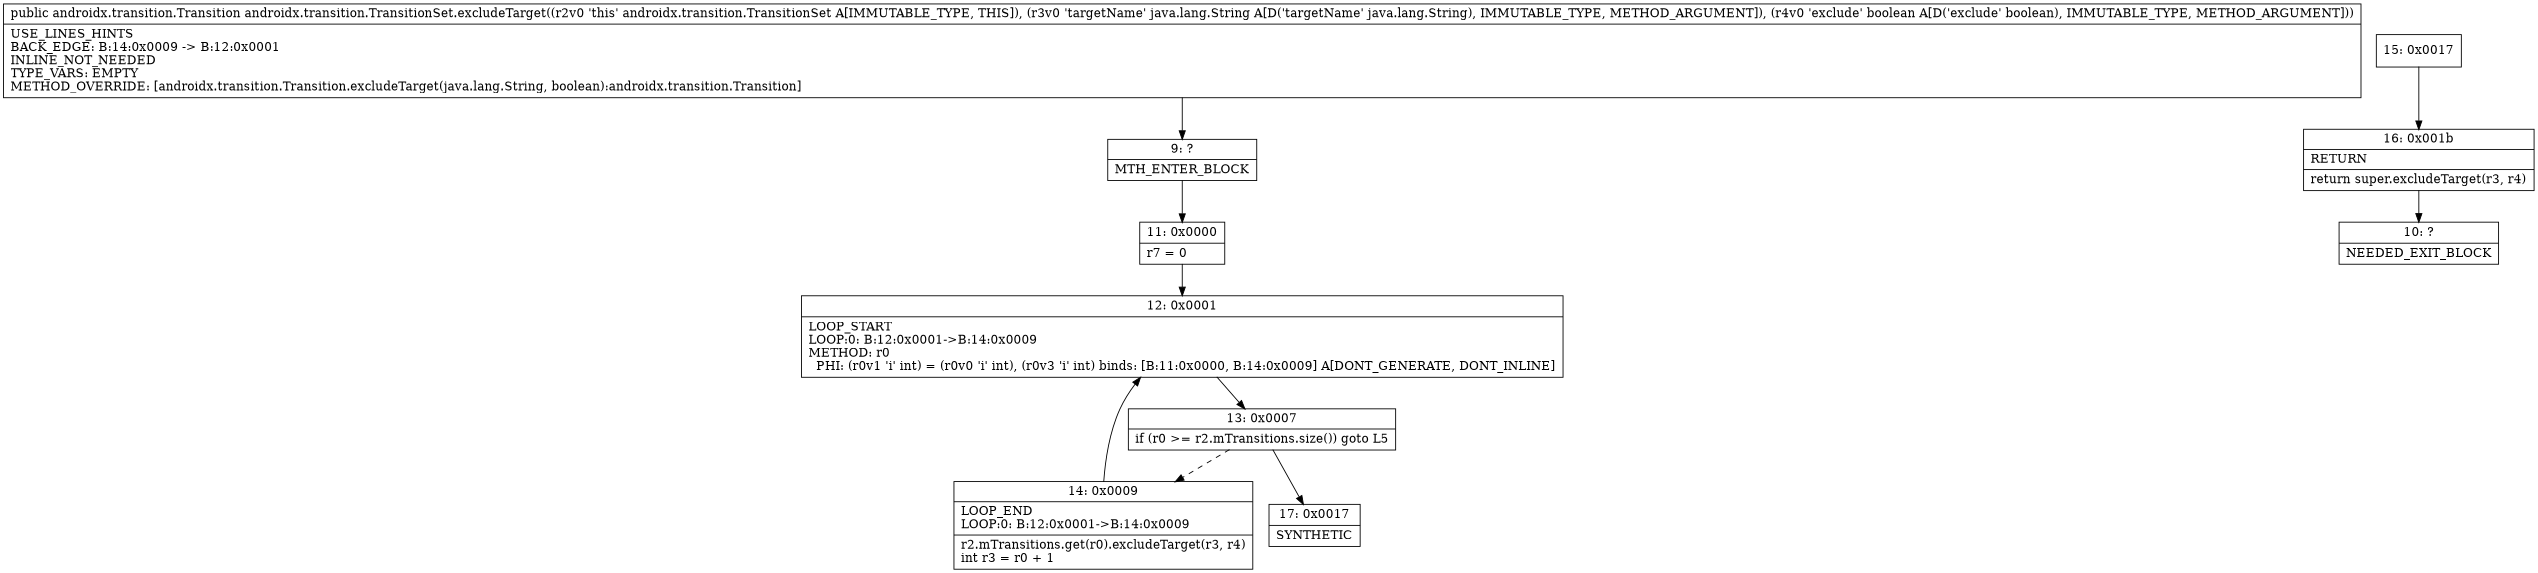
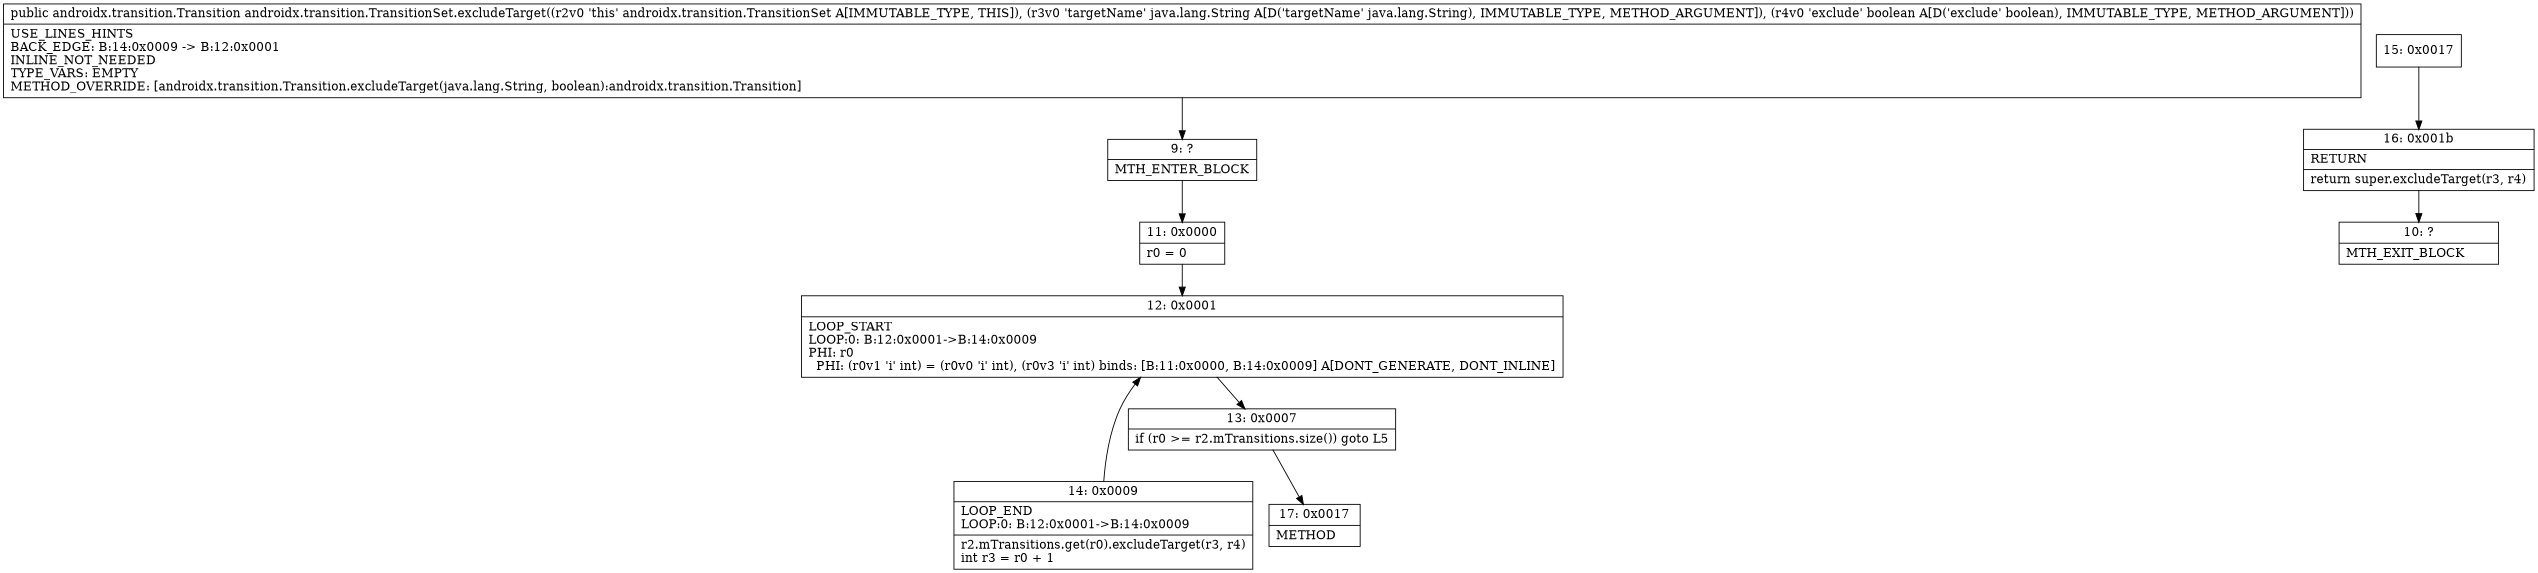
node "11: 0x0000": text "r7 = 0" -> "r0 = 0"
node "10: ?": text "NEEDED_EXIT_BLOCK" -> "MTH_EXIT_BLOCK"
node "12: 0x0001": text "METHOD: r0" -> "PHI: r0"
edge "13: 0x0007" -> "14: 0x0009": removed
node "17: 0x0017": text "SYNTHETIC" -> "METHOD"
